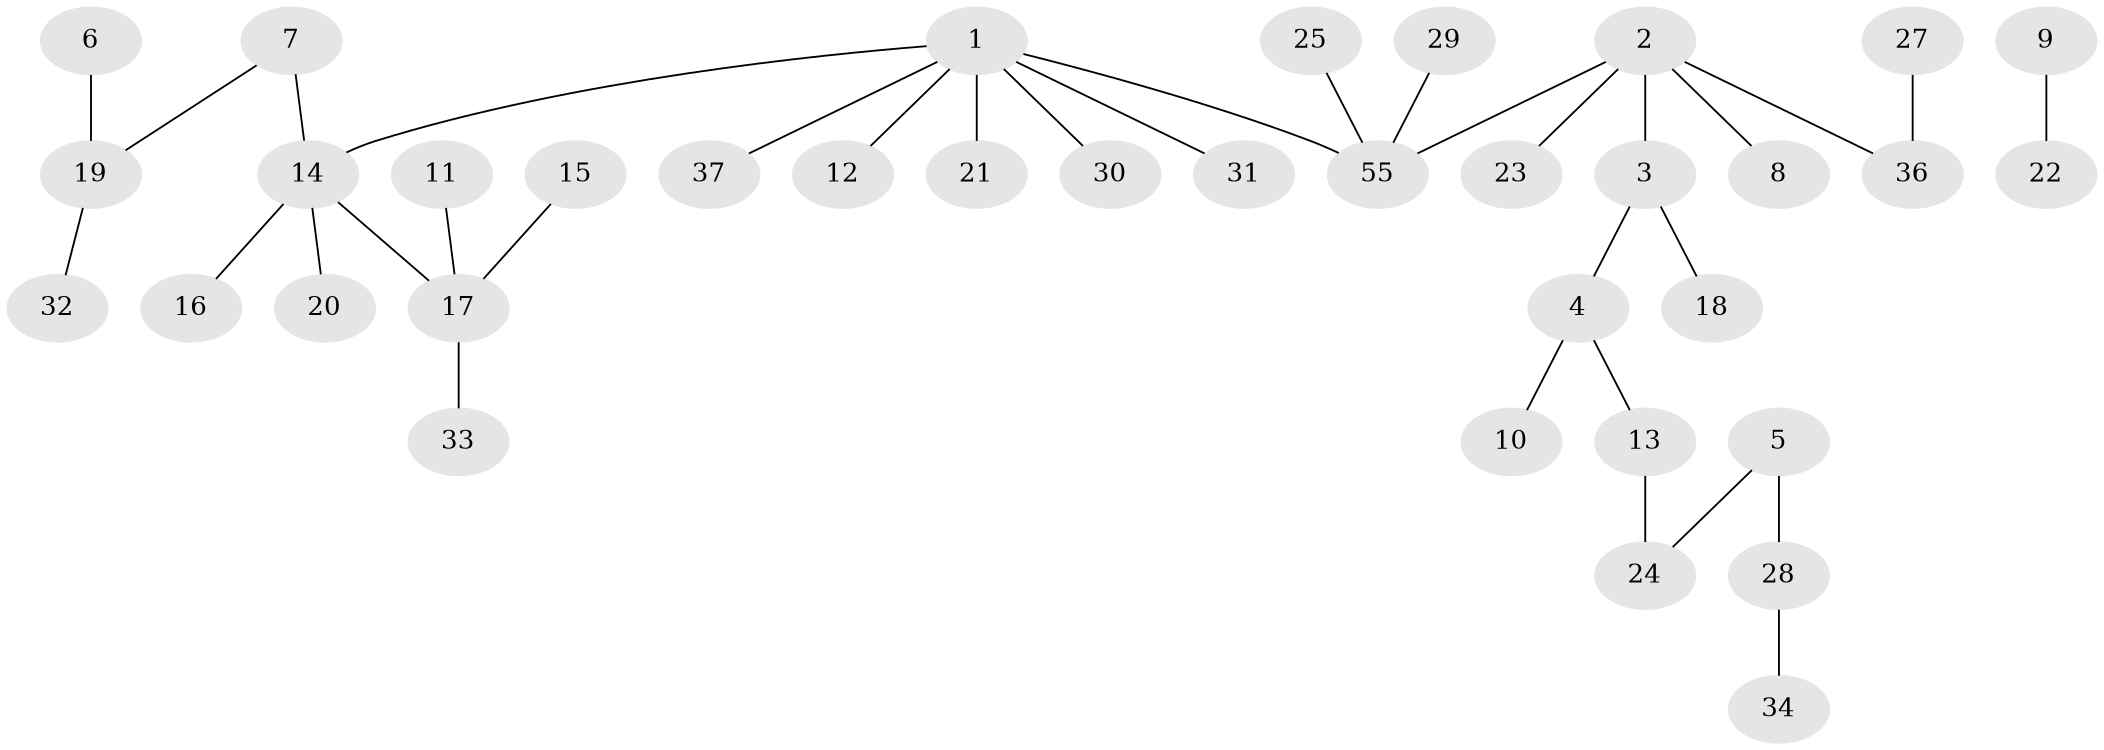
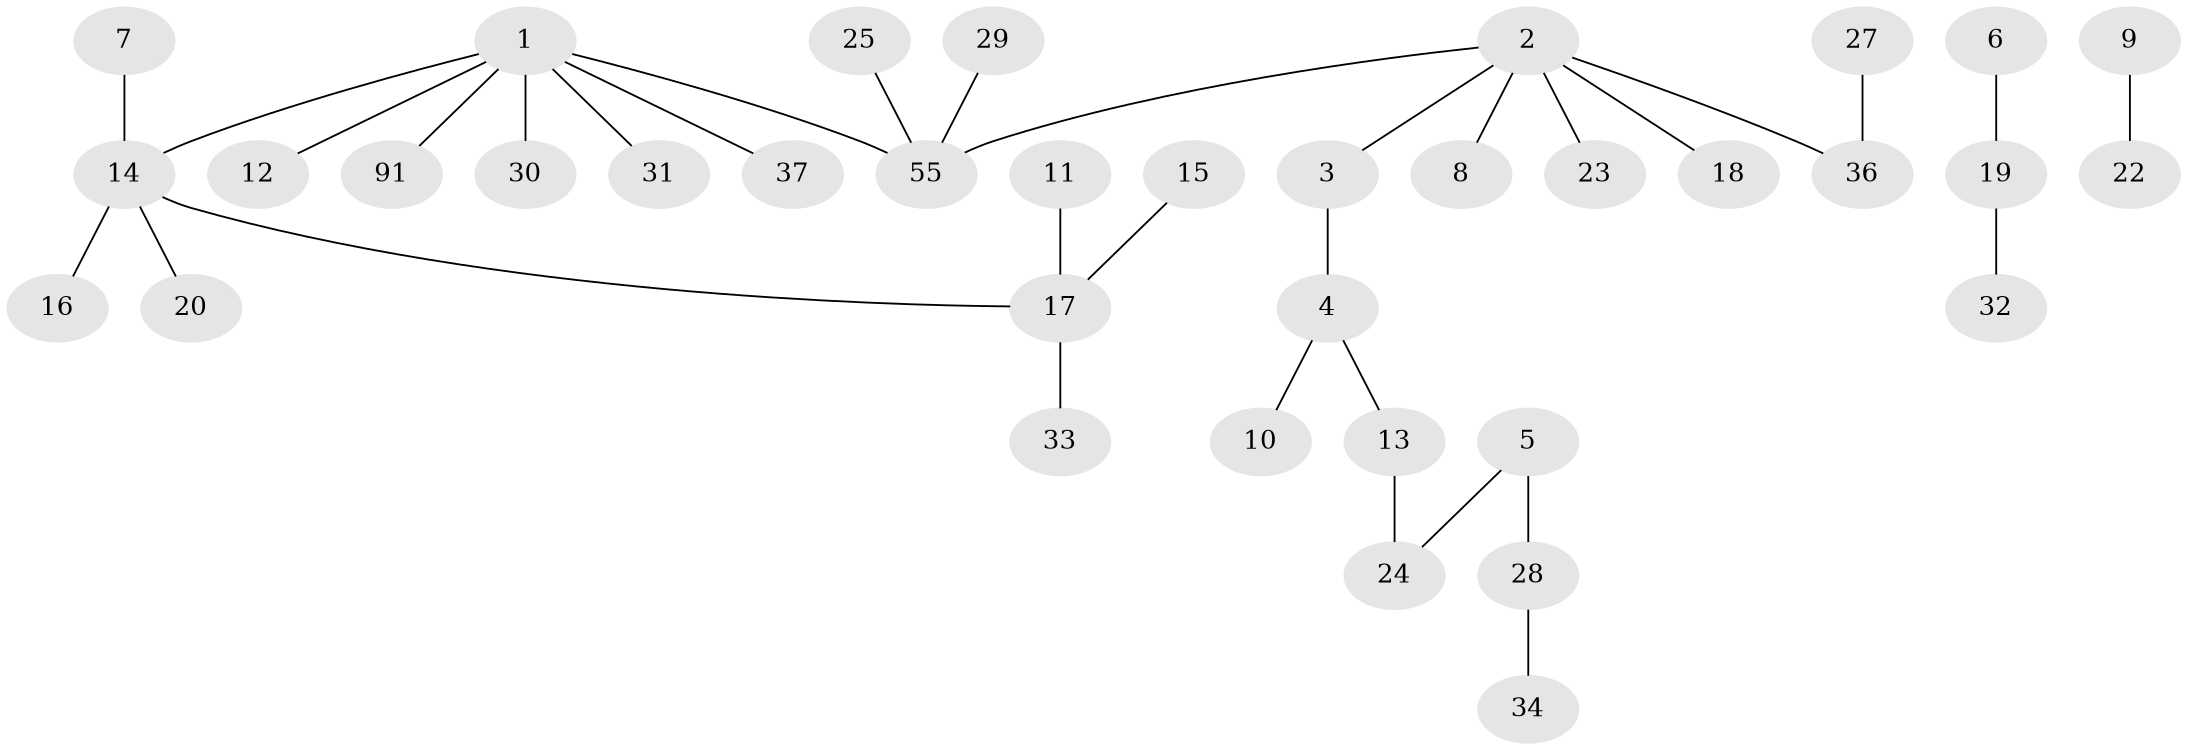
edge "7" -- "19": removed
node "21": label "21" -> "91"
edge "3" -- "18": now "2" -- "18"
